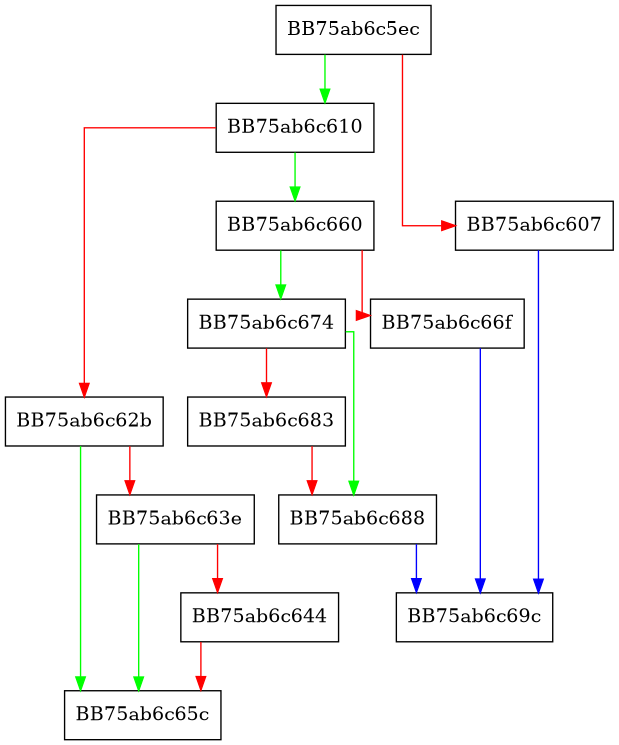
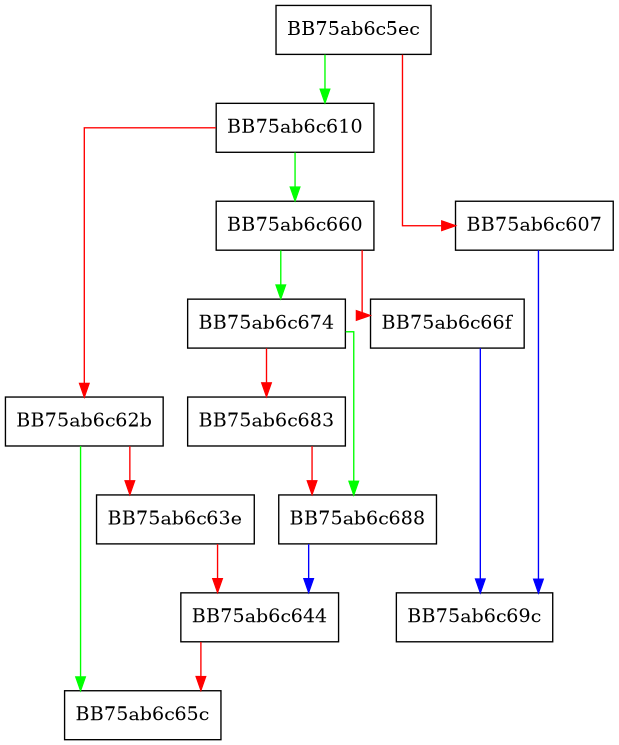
edge "BB75ab6c688" -> "BB75ab6c69c": now "BB75ab6c688" -> "BB75ab6c644"
edge "BB75ab6c63e" -> "BB75ab6c65c": removed
